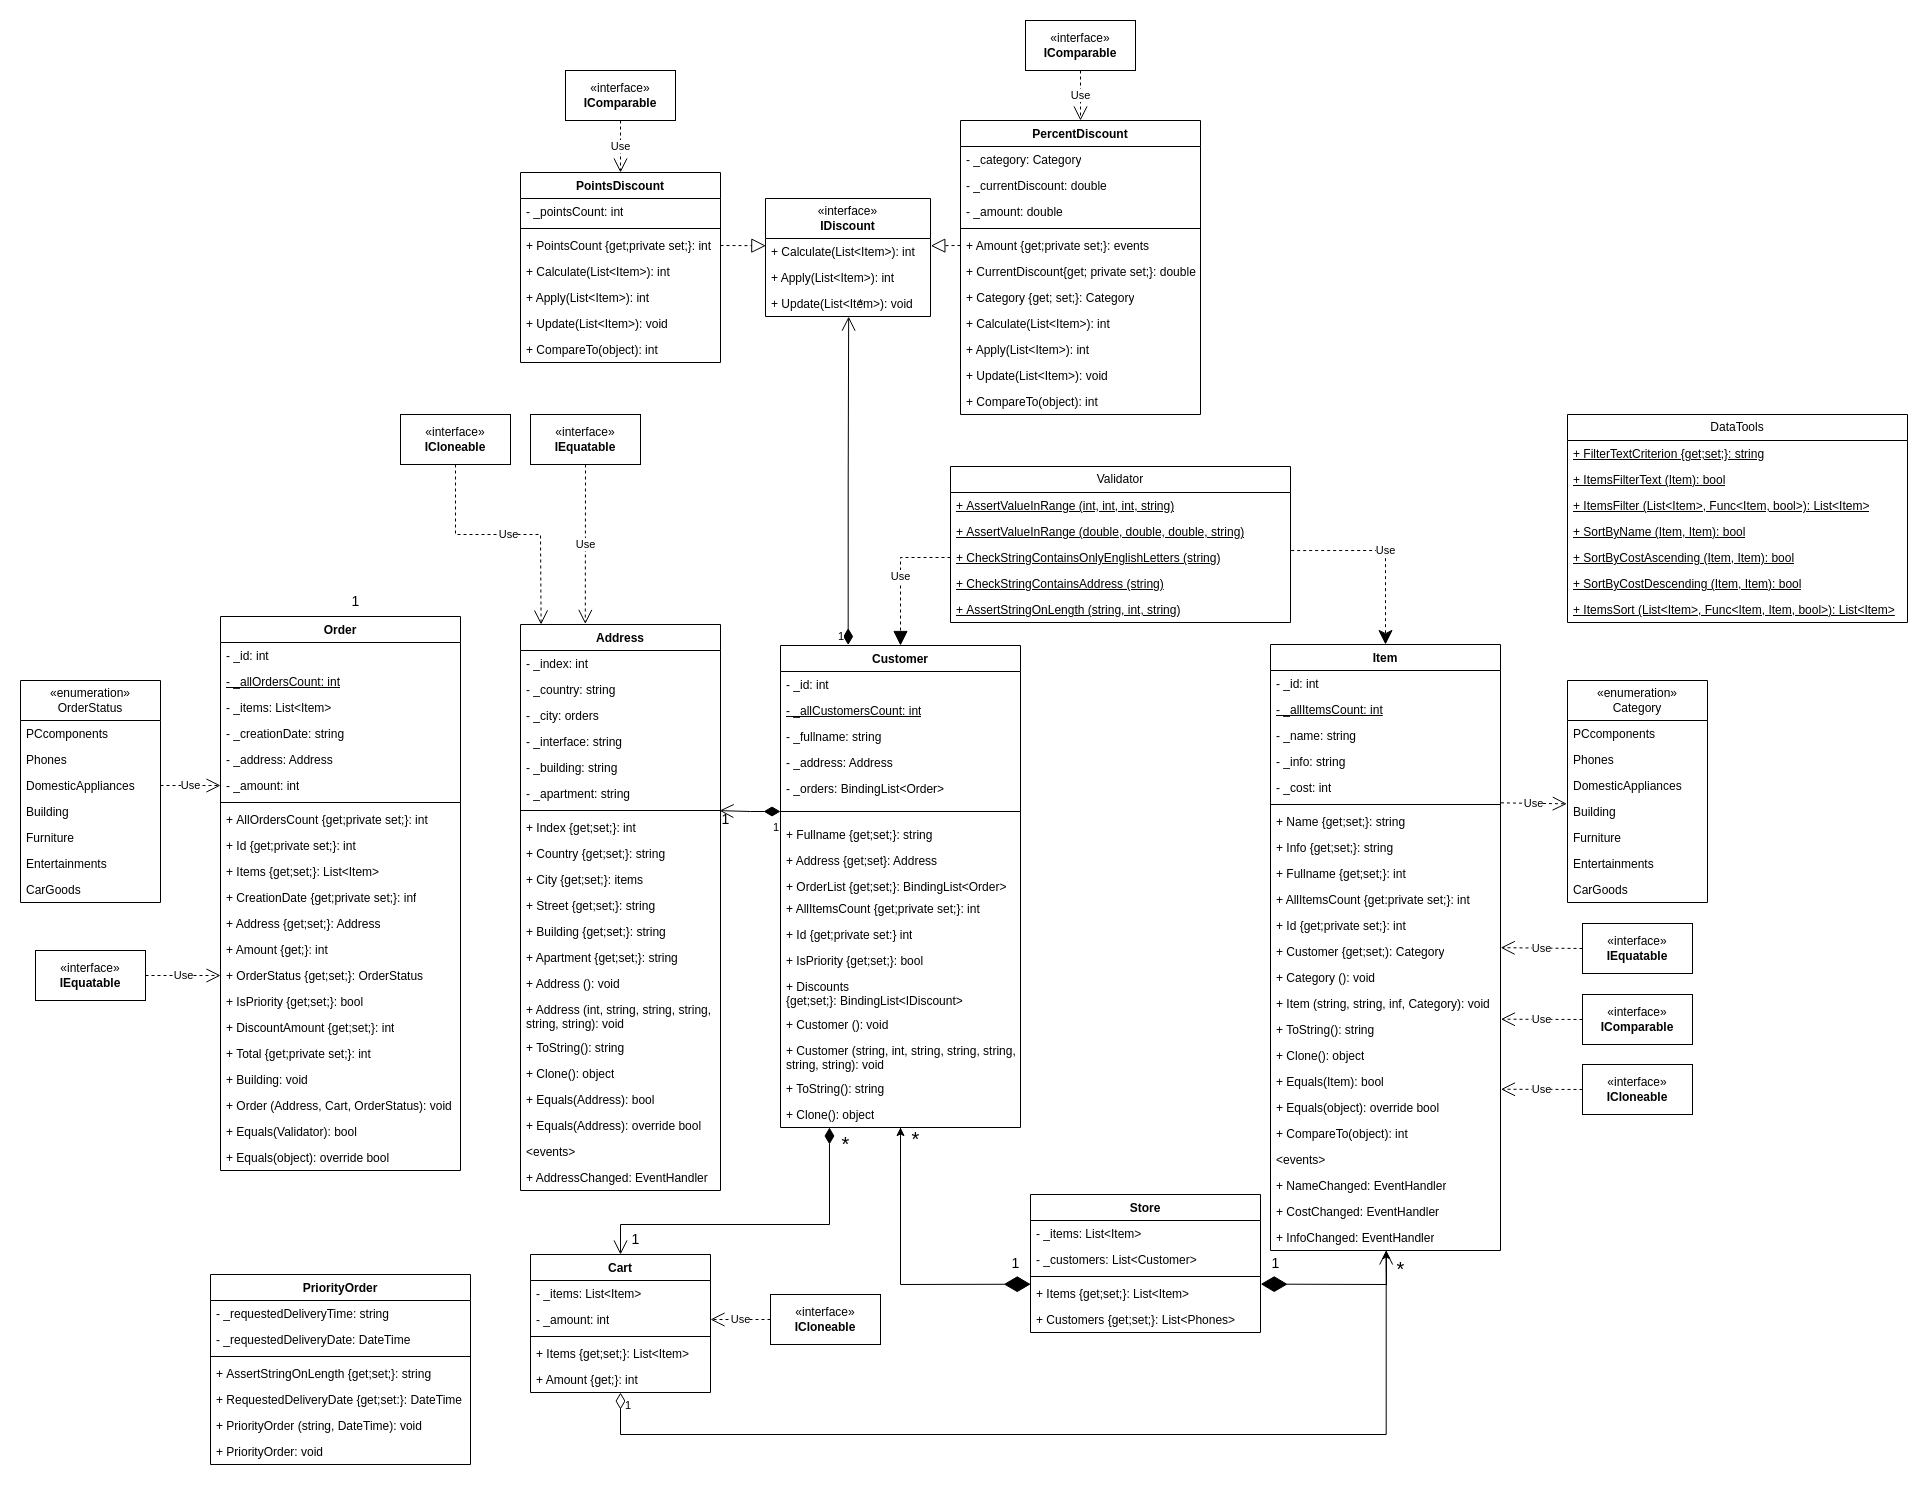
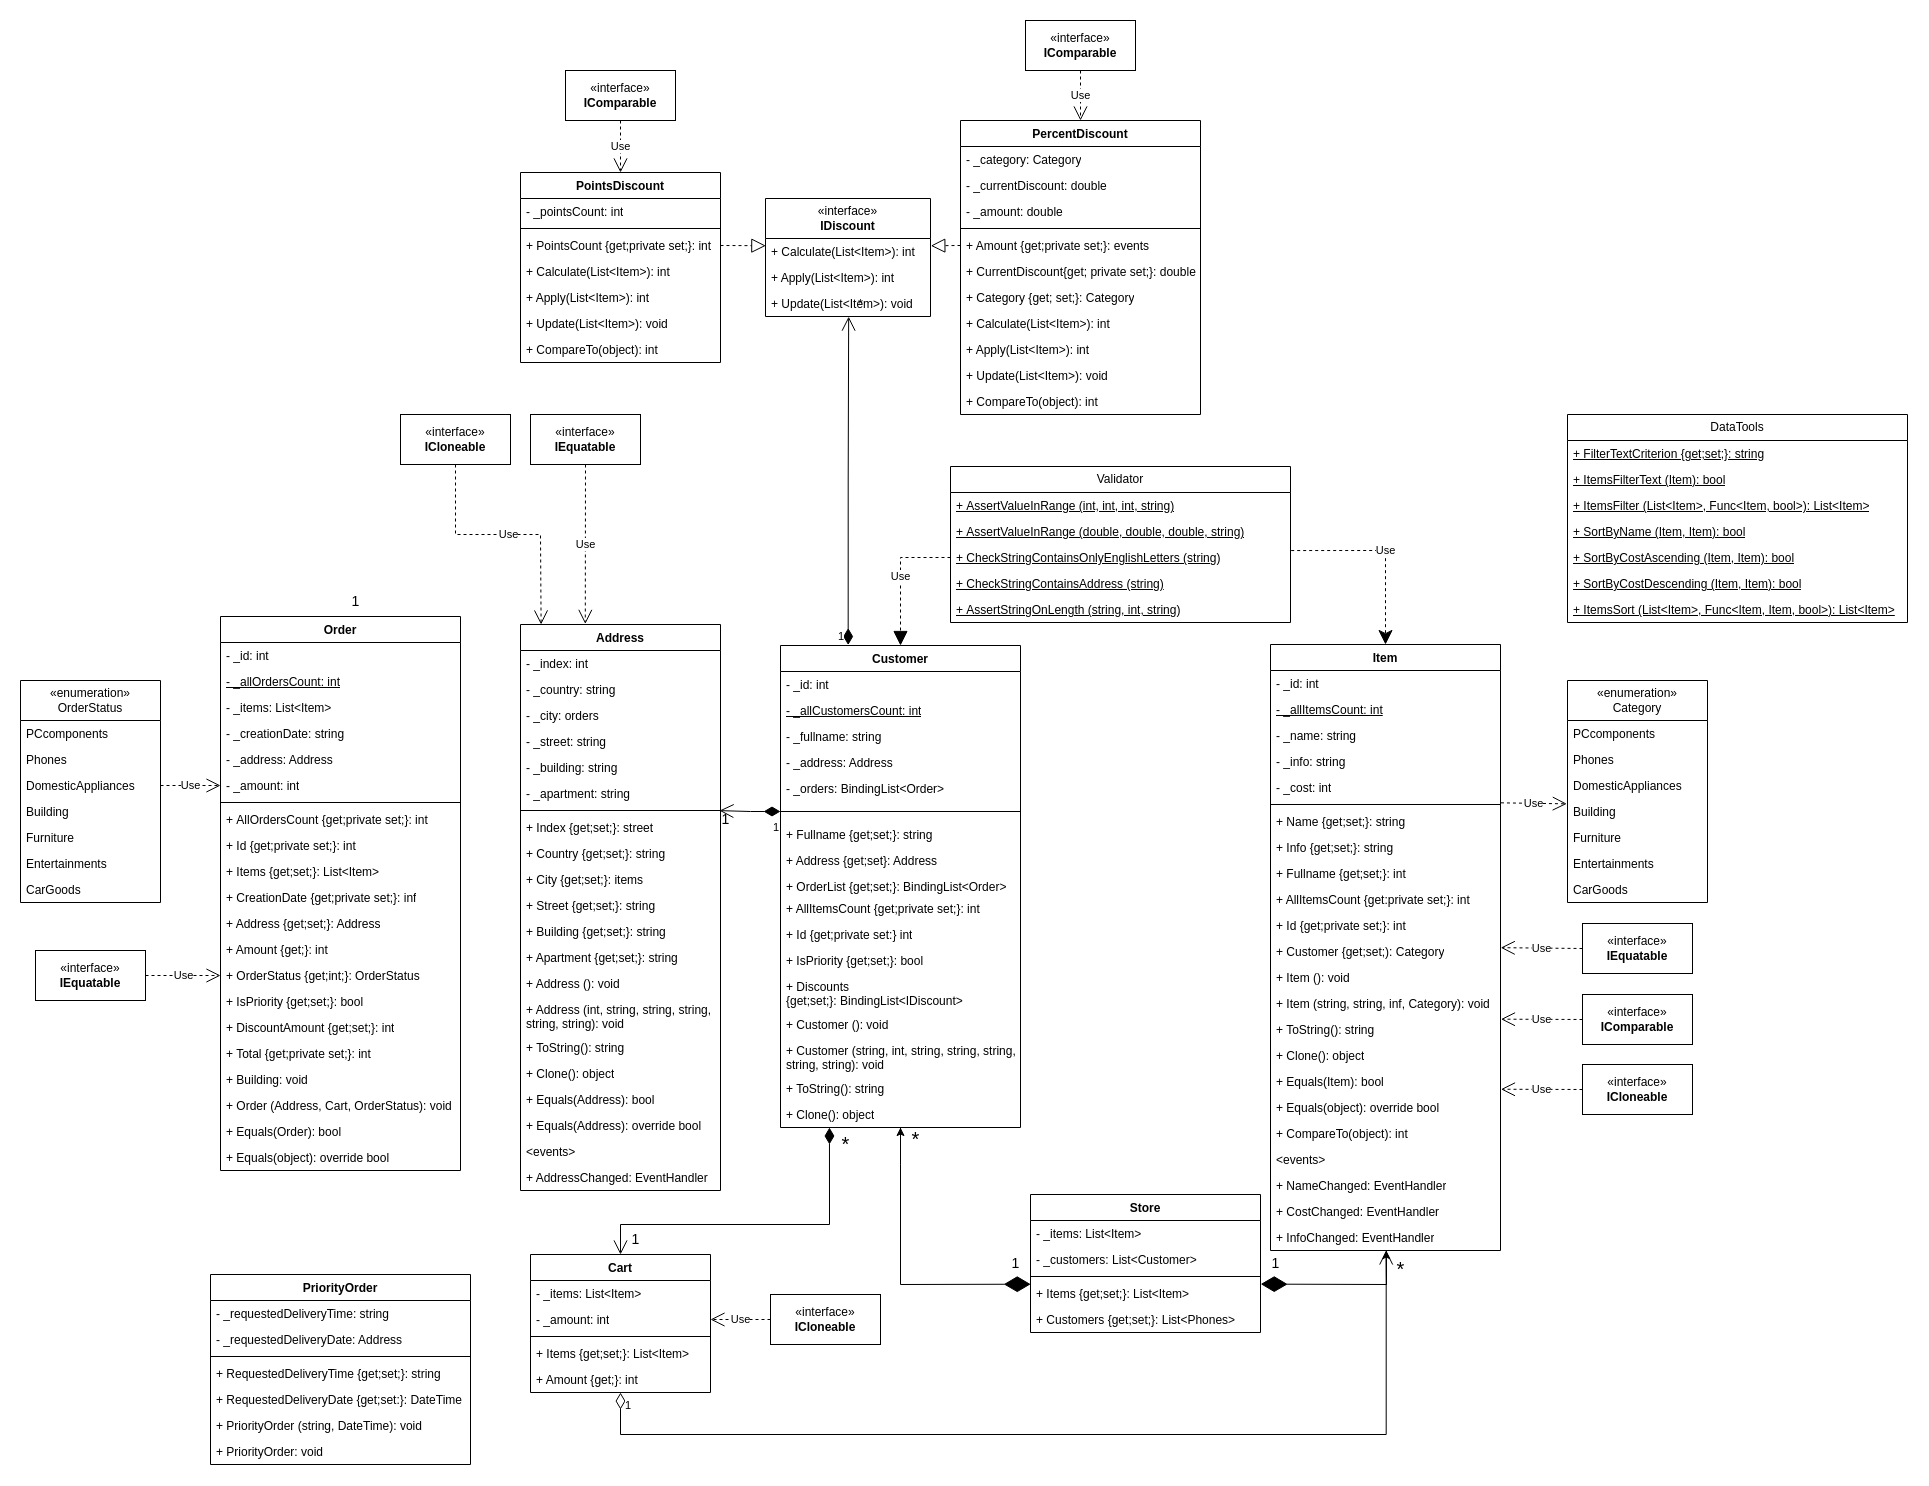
node "- _interface: string": label "- _interface: string" -> "- _street: string"
node "+ Index {get;set;}: int": label "+ Index {get;set;}: int" -> "+ Index {get;set;}: street"
node "+ OrderStatus {get;set;}: OrderStatus": label "+ OrderStatus {get;set;}: OrderStatus" -> "+ OrderStatus {get;int;}: OrderStatus"
node "+ Category (): void": label "+ Category (): void" -> "+ Item (): void"
node "+ Equals(Validator): bool": label "+ Equals(Validator): bool" -> "+ Equals(Order): bool"
node "- _requestedDeliveryDate: DateTime": label "- _requestedDeliveryDate: DateTime" -> "- _requestedDeliveryDate: Address"
node "+ AssertStringOnLength {get;set;}: string": label "+ AssertStringOnLength {get;set;}: string" -> "+ RequestedDeliveryTime {get;set;}: string"
